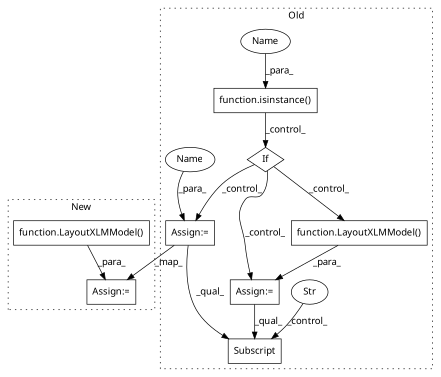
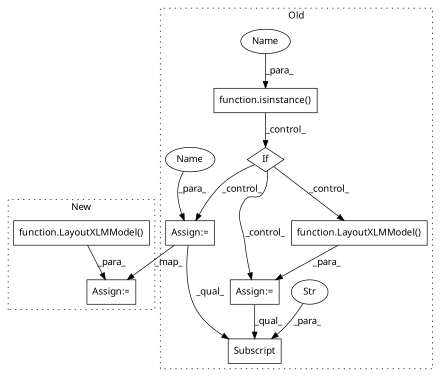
edge "Str" -> "Subscript": label "_control_" -> "_para_"
